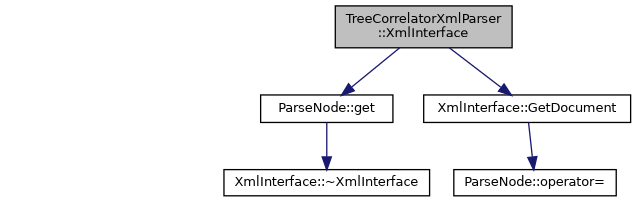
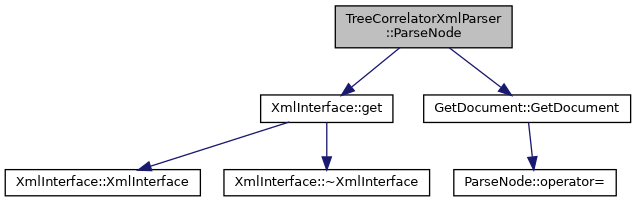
node "TreeCorrelatorXmlParser ::XmlInterface": label "TreeCorrelatorXmlParser ::XmlInterface" -> "TreeCorrelatorXmlParser ::ParseNode"
node "ParseNode::get": label "ParseNode::get" -> "XmlInterface::get"
node "XmlInterface::GetDocument": label "XmlInterface::GetDocument" -> "GetDocument::GetDocument"
node "XmlInterface::XmlInterface": added
